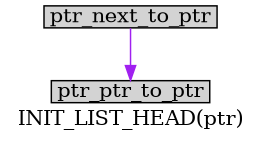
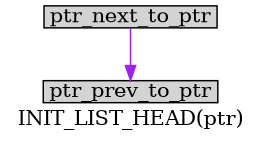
node "ptr_ptr_to_ptr": label "ptr_ptr_to_ptr" -> "ptr_prev_to_ptr"
